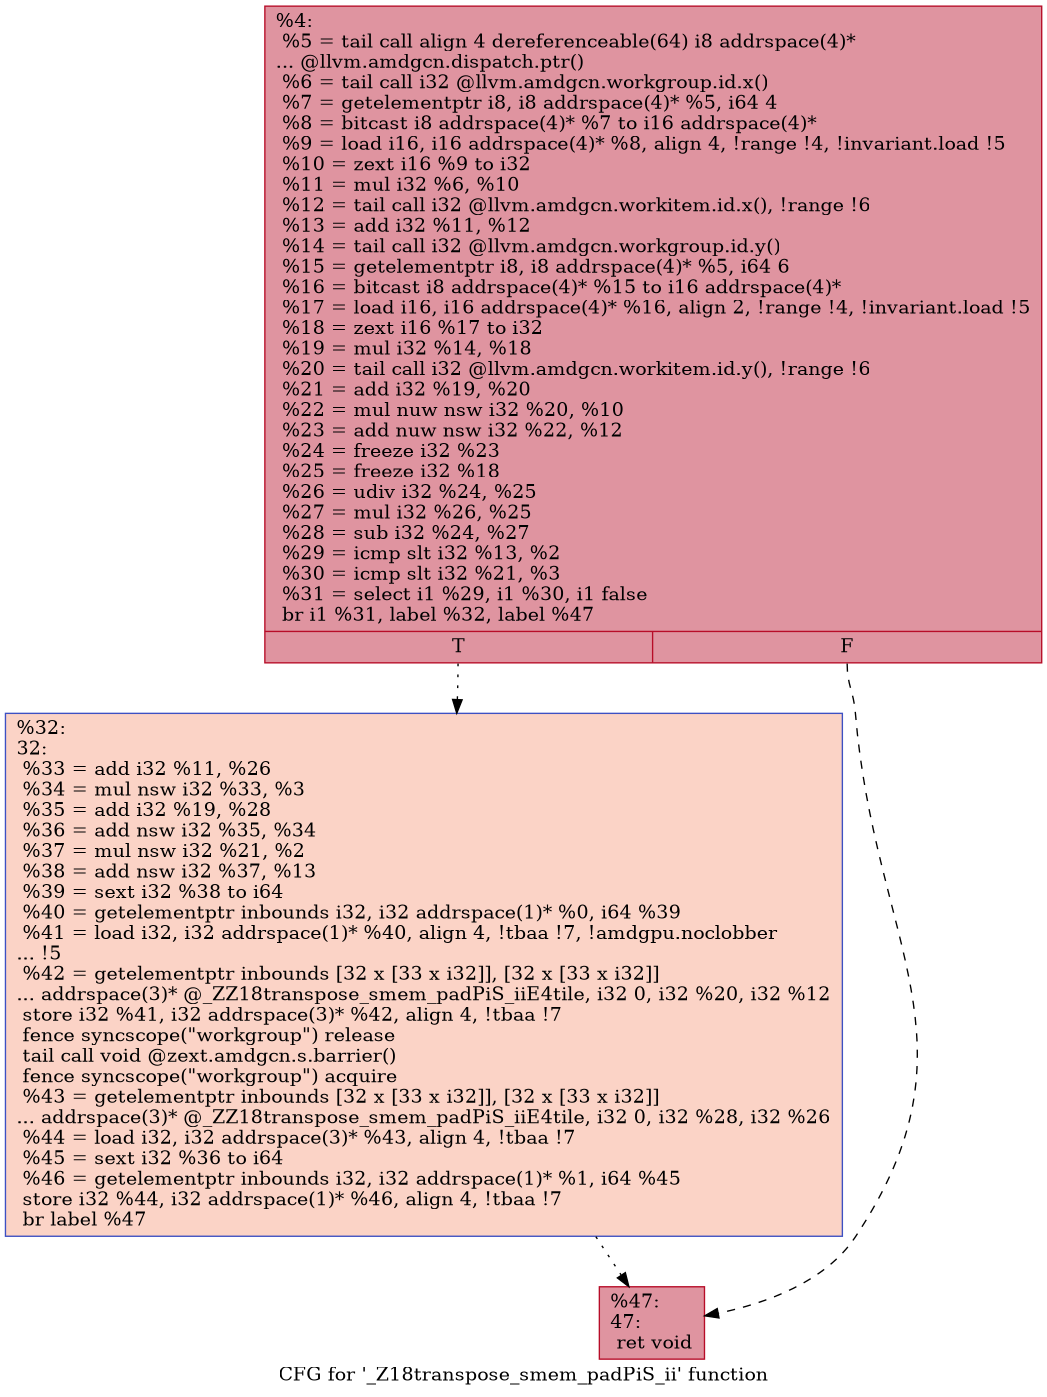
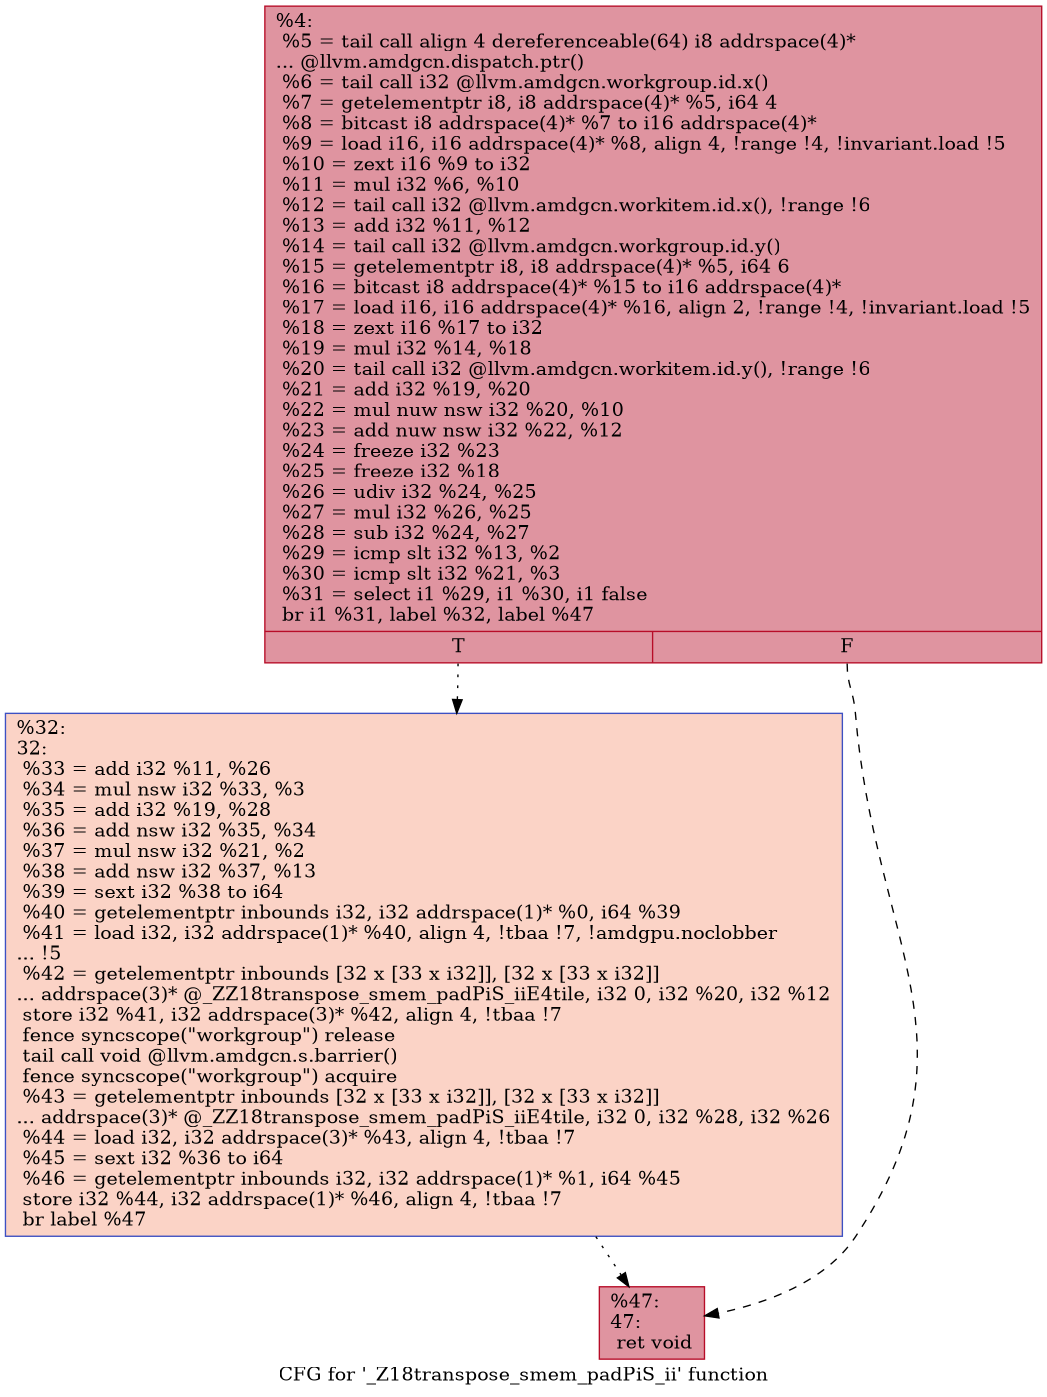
node "%32:": text "tail call void @zext.amdgcn.s.barrier()" -> "tail call void @llvm.amdgcn.s.barrier()"
